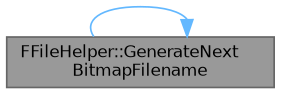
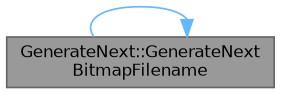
node "FFileHelper::GenerateNext BitmapFilename": label "FFileHelper::GenerateNext BitmapFilename" -> "GenerateNext::GenerateNext BitmapFilename"
